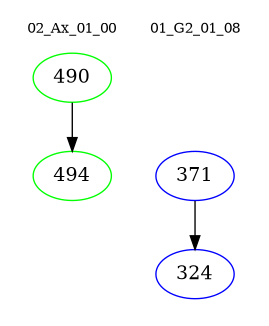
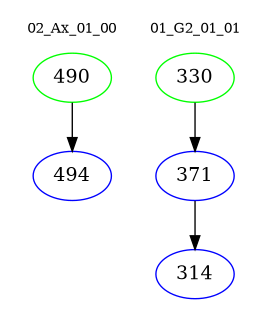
cluster "01_G2_01_08": label "01_G2_01_08" -> "01_G2_01_01"
node "330": added
node "494": color green -> blue
node "324": label "324" -> "314"
